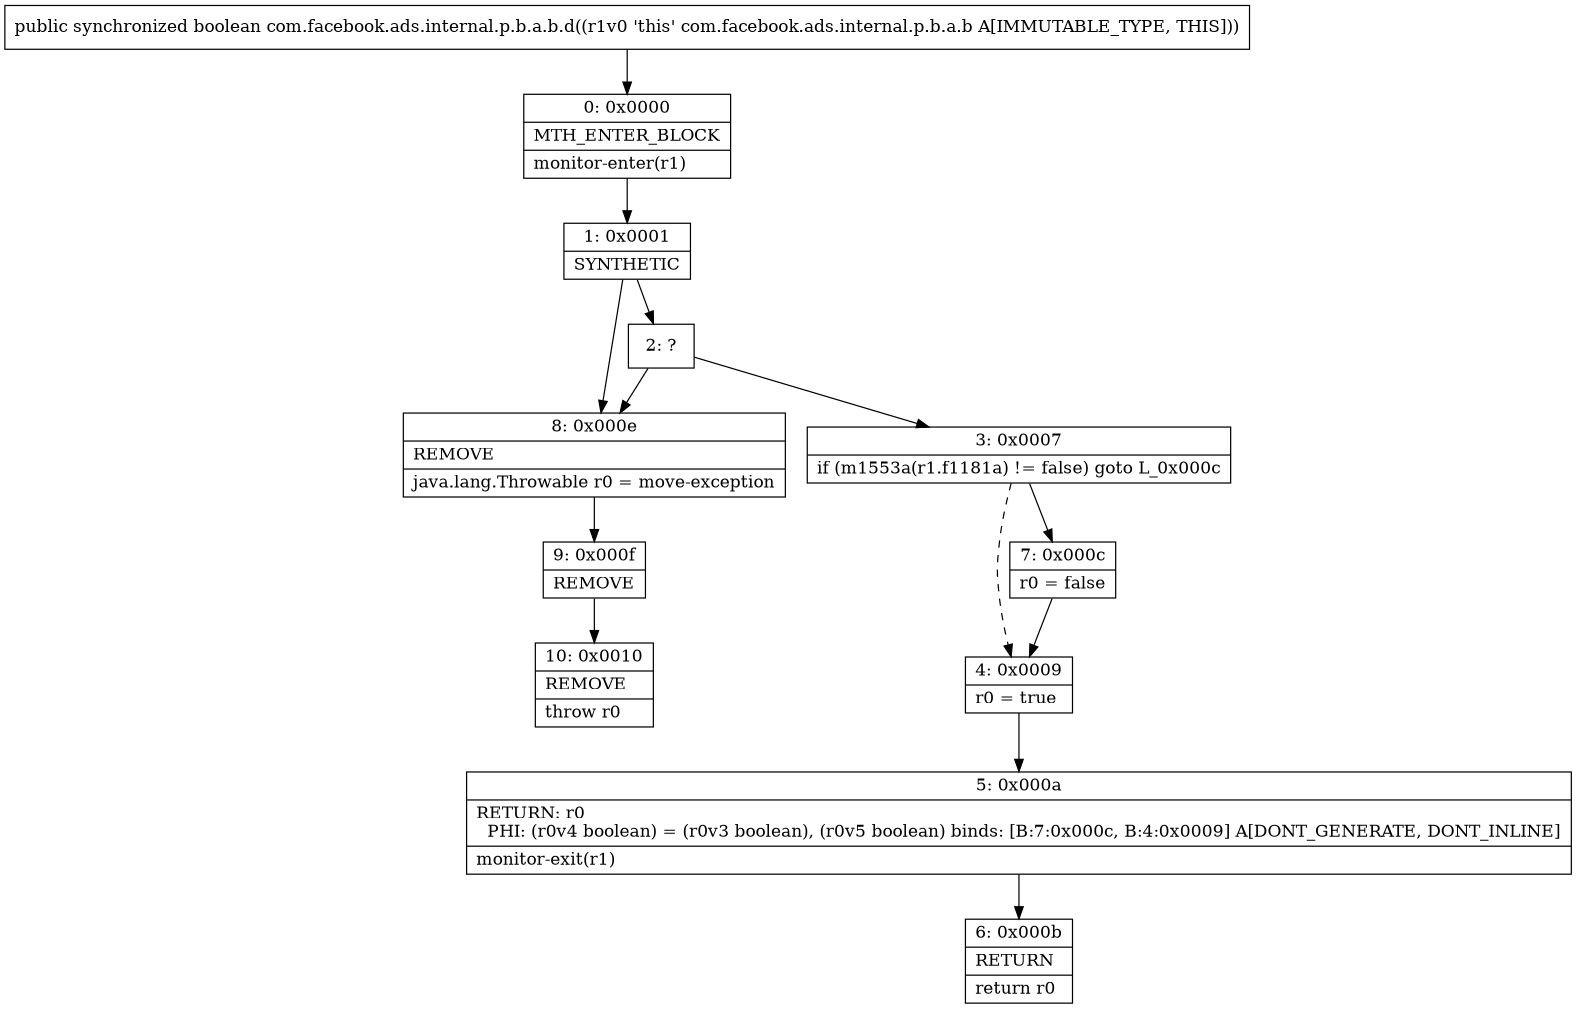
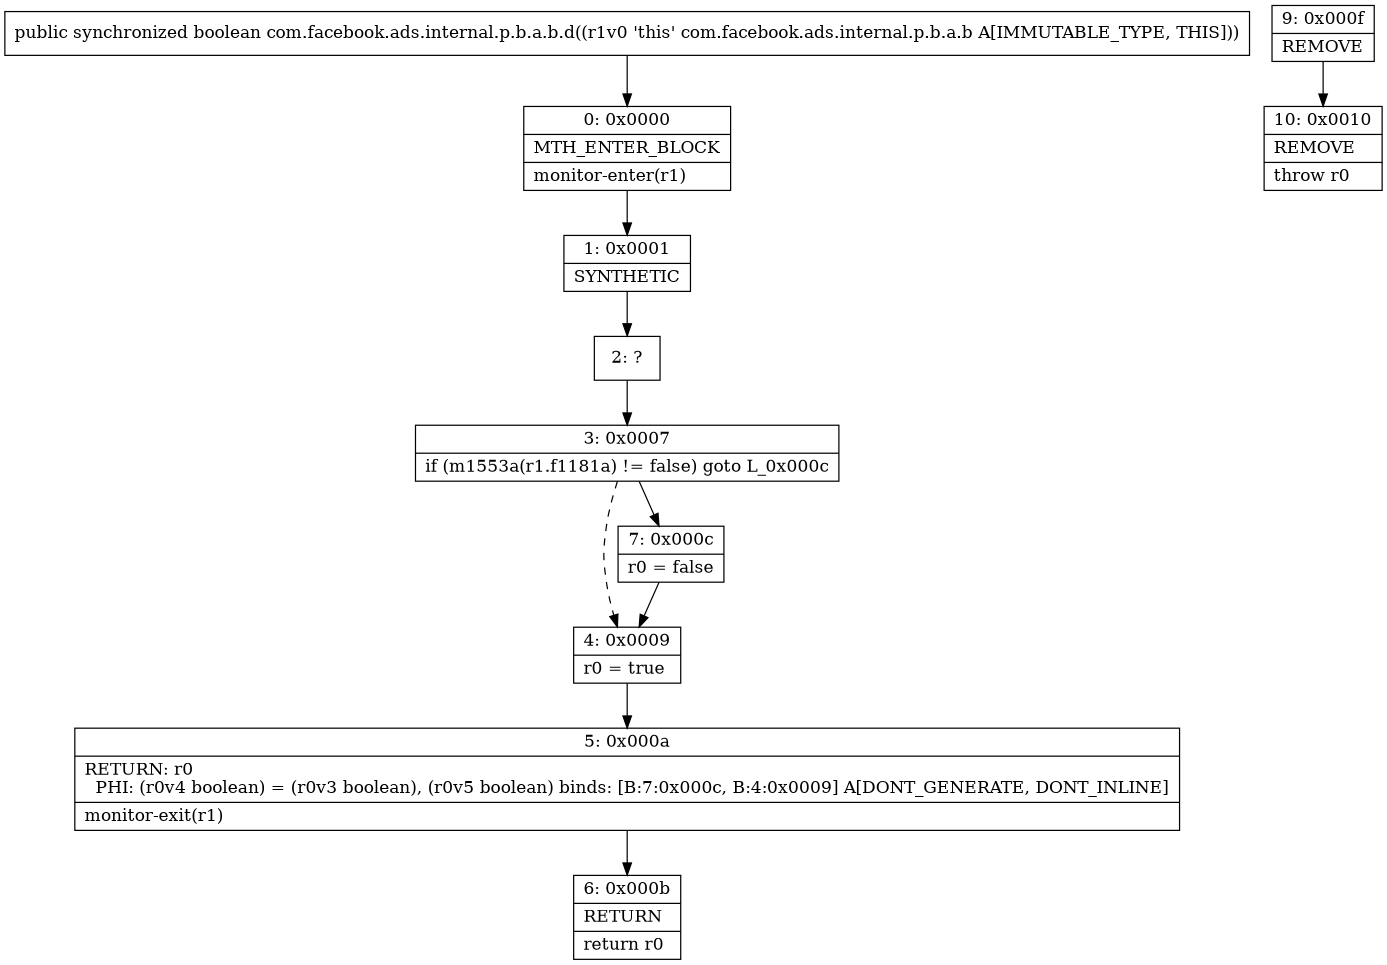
node "8: 0x000e": removed
